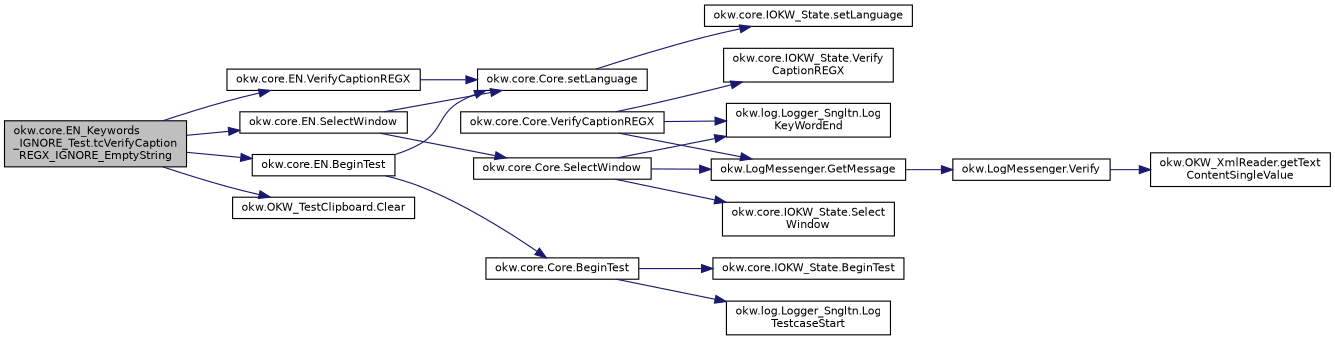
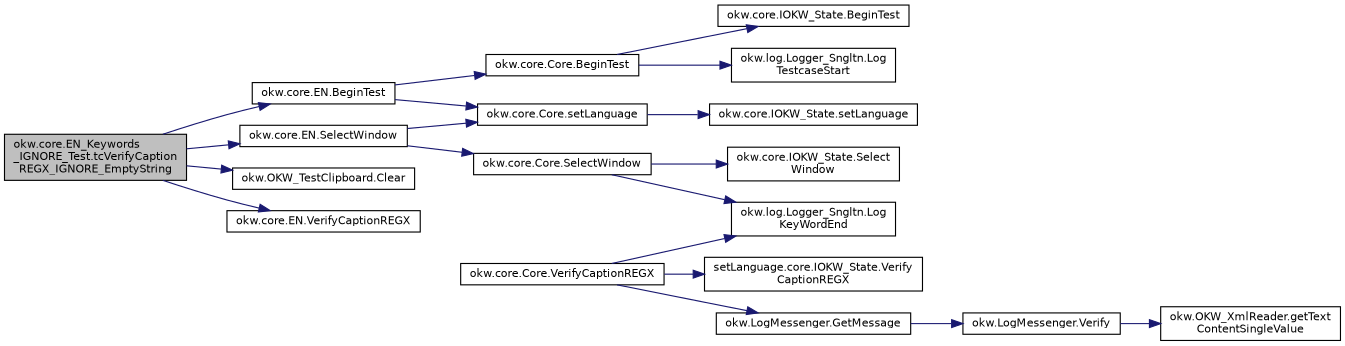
node "okw.core.IOKW_State.Verify CaptionREGX": label "okw.core.IOKW_State.Verify CaptionREGX" -> "setLanguage.core.IOKW_State.Verify CaptionREGX"
edge "okw.core.EN.VerifyCaptionREGX" -> "okw.core.Core.setLanguage": removed
edge "okw.core.Core.SelectWindow" -> "okw.LogMessenger.GetMessage": removed
